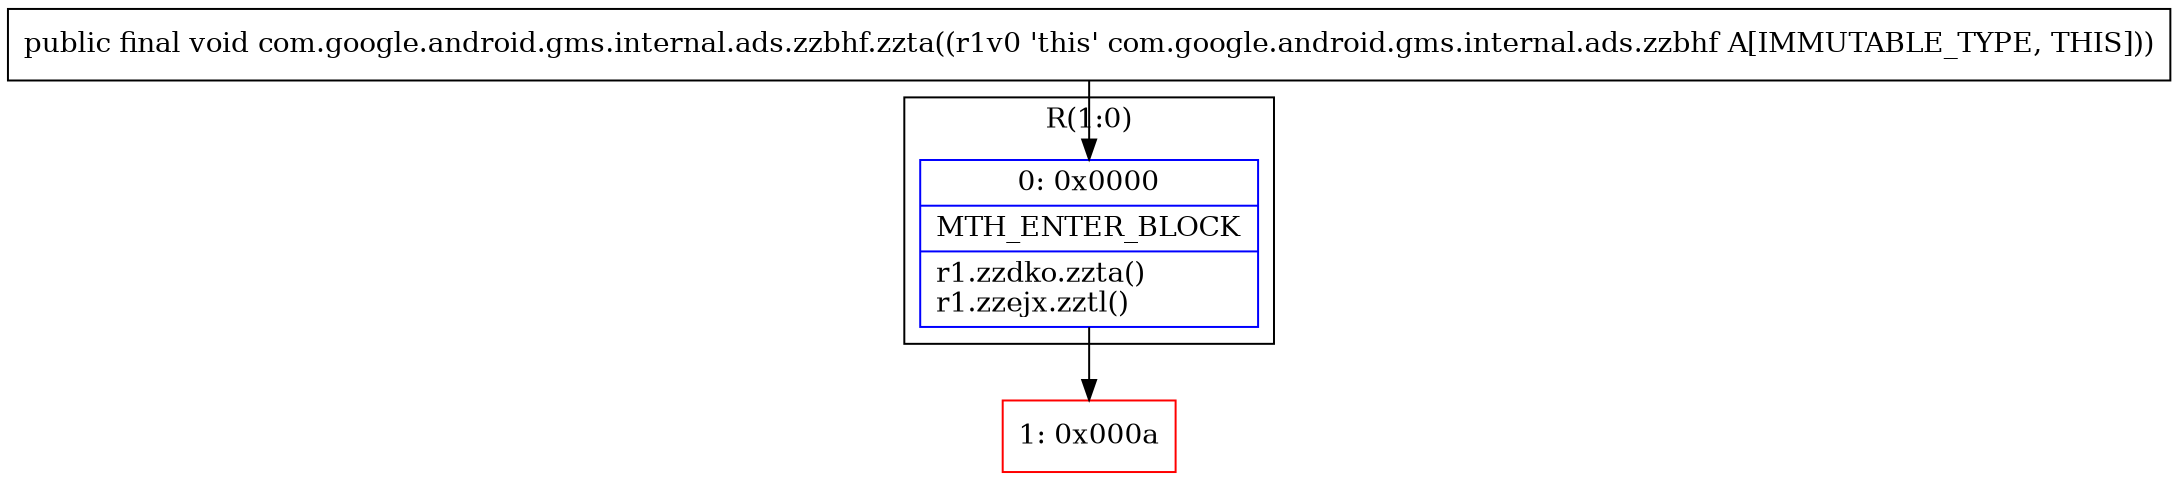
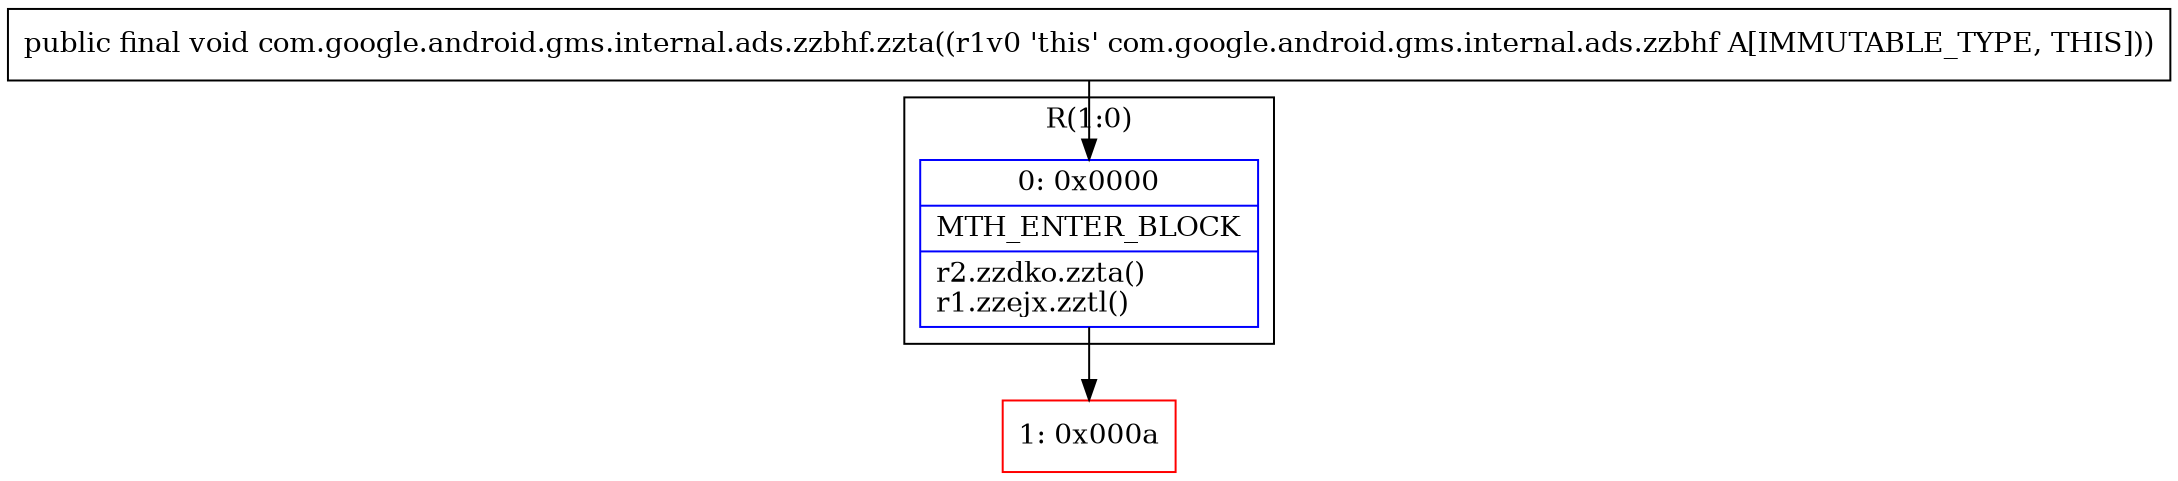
node "0: 0x0000": text "r1.zzdko.zzta()" -> "r2.zzdko.zzta()"
